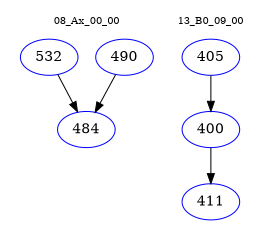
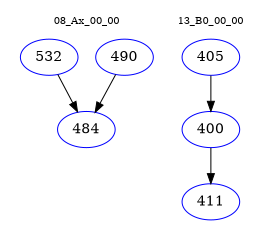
cluster "13_B0_09_00": label "13_B0_09_00" -> "13_B0_00_00"
